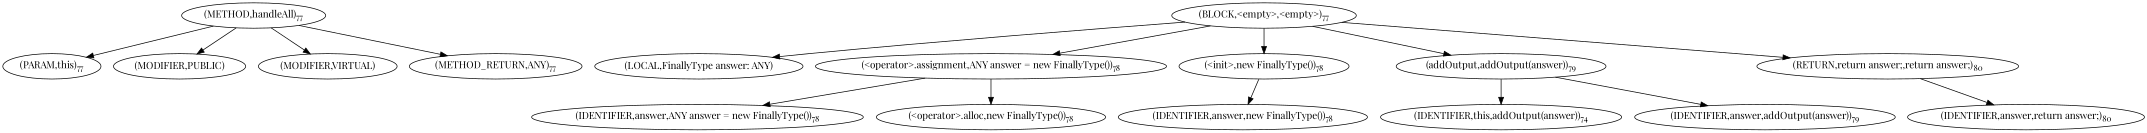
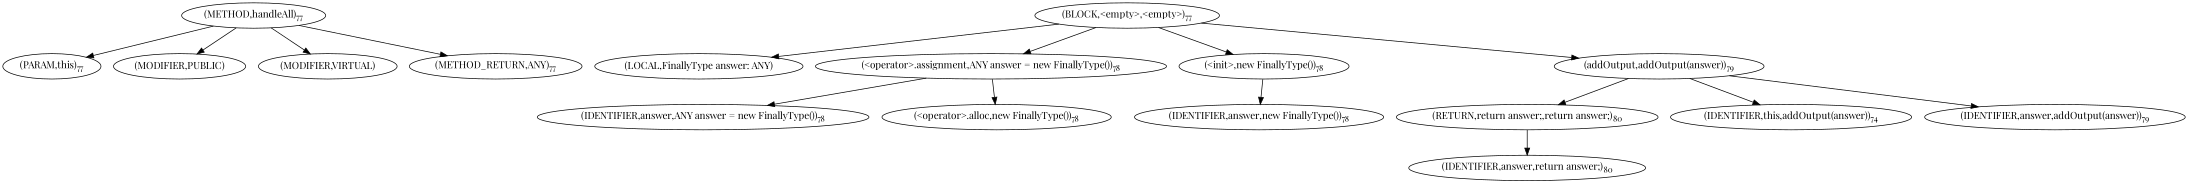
edge "(BLOCK,<empty>,<empty>)" -> "(RETURN,return answer;,return answer;)": now "(addOutput,addOutput(answer))" -> "(RETURN,return answer;,return answer;)"
